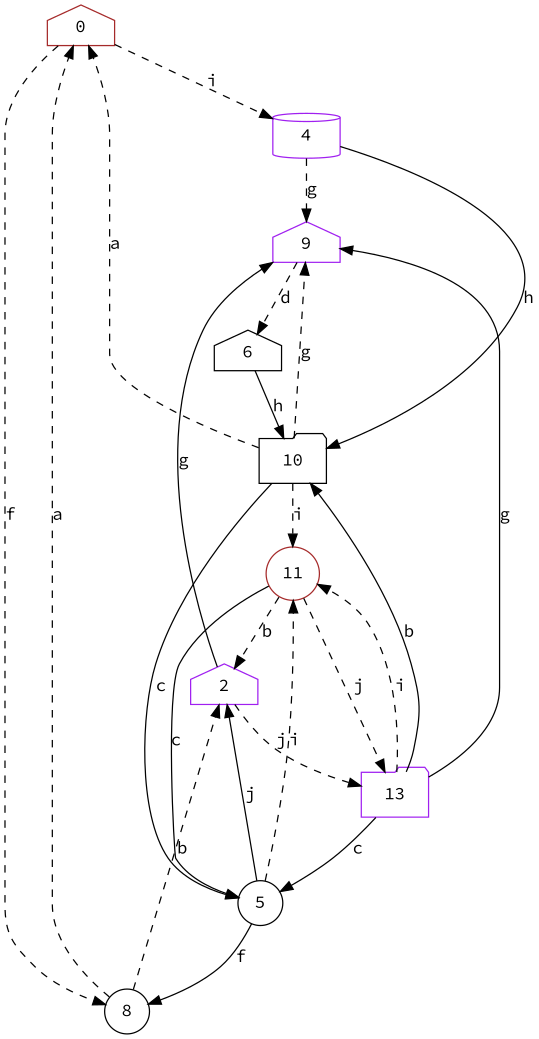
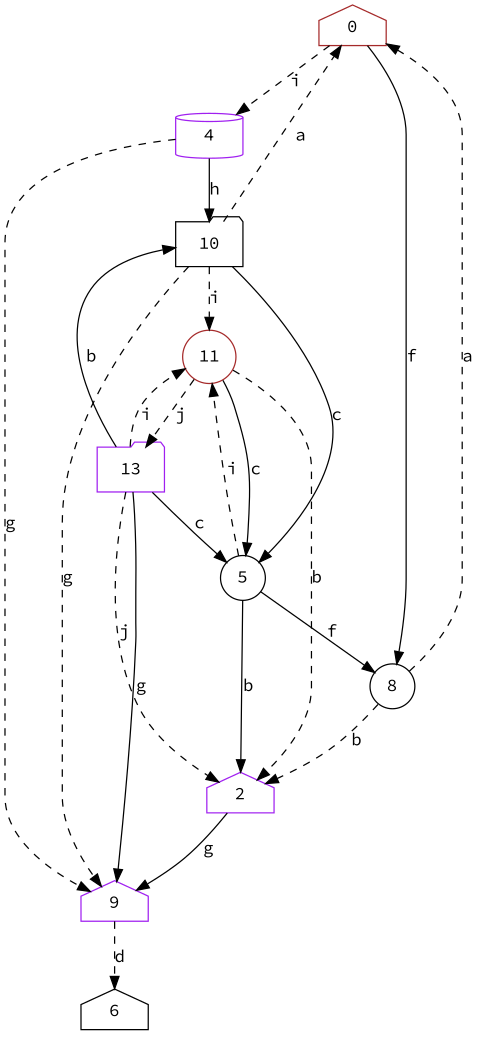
edge "6" -> "10": removed, label "h"
edge "0" -> "8": style dashed -> solid
edge "2" -> "13": reversed
edge "5" -> "2": label "j" -> "b"
